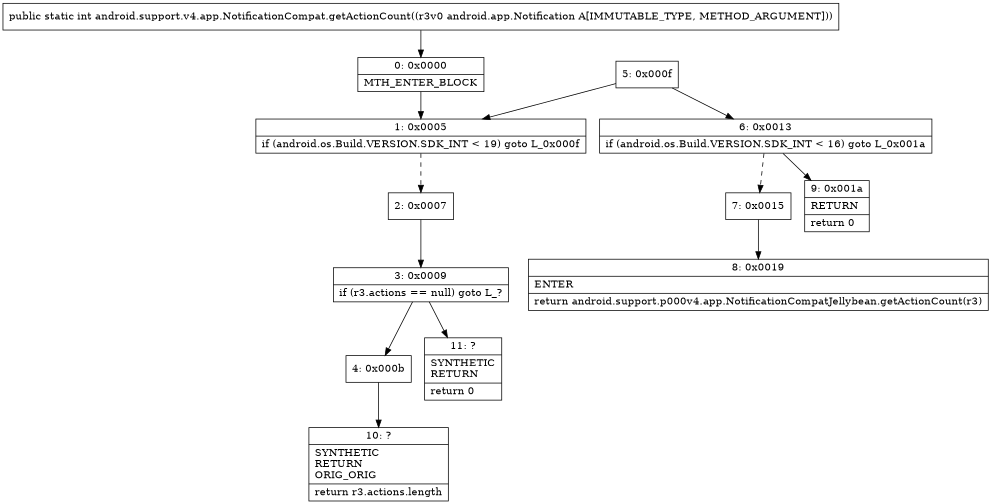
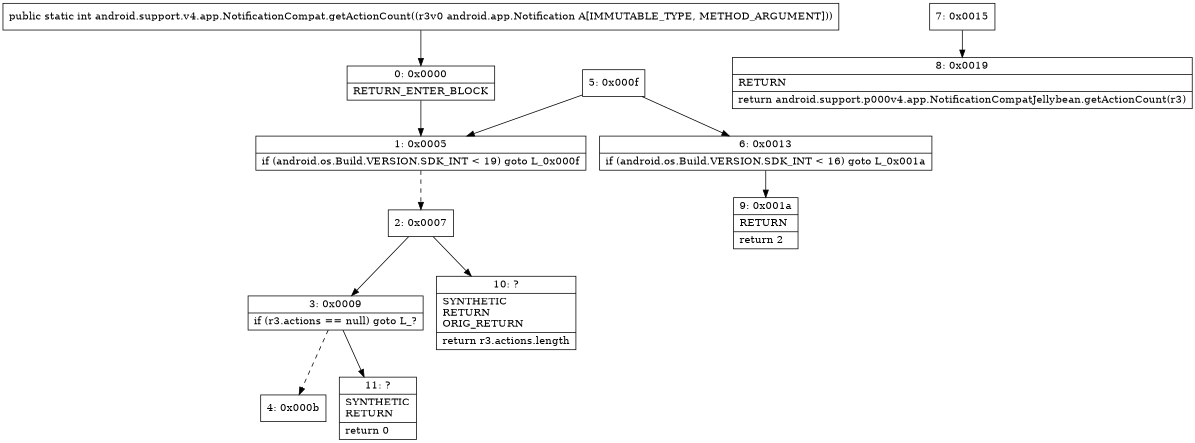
node "0: 0x0000": text "MTH_ENTER_BLOCK" -> "RETURN_ENTER_BLOCK"
edge "6: 0x0013" -> "7: 0x0015": removed
node "9: 0x001a": text "return 0" -> "return 2"
node "8: 0x0019": text "ENTER" -> "RETURN"
edge "3: 0x0009" -> "4: 0x000b": style solid -> dashed
edge "4: 0x000b" -> "10: ?": now "2: 0x0007" -> "10: ?"
node "10: ?": text "ORIG_ORIG" -> "ORIG_RETURN"
